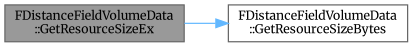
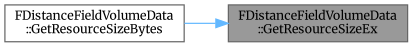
edge "FDistanceFieldVolumeData ::GetResourceSizeEx" -> "FDistanceFieldVolumeData ::GetResourceSizeBytes": reversed
